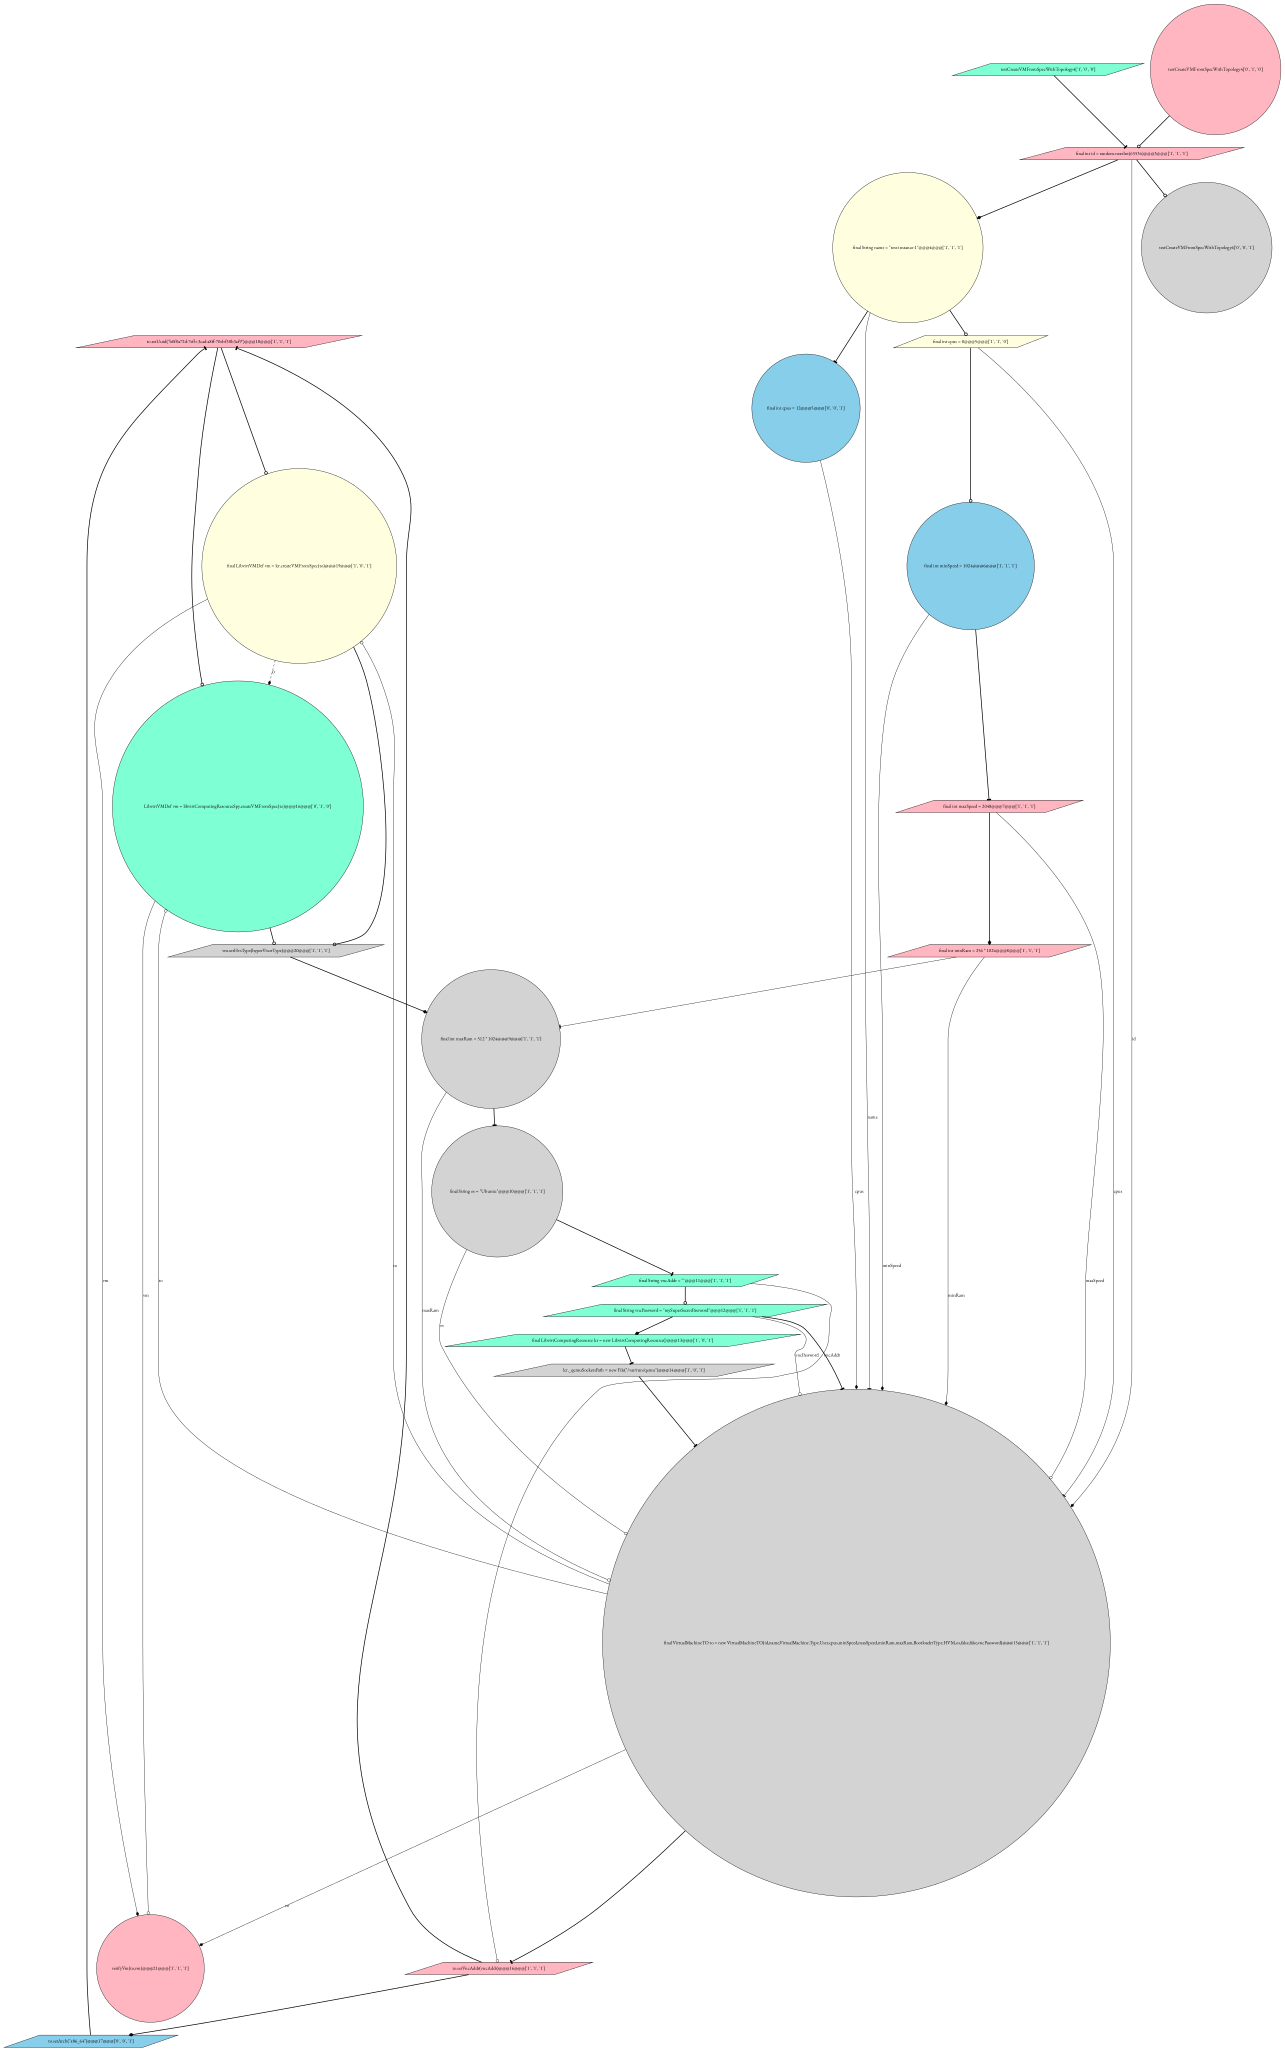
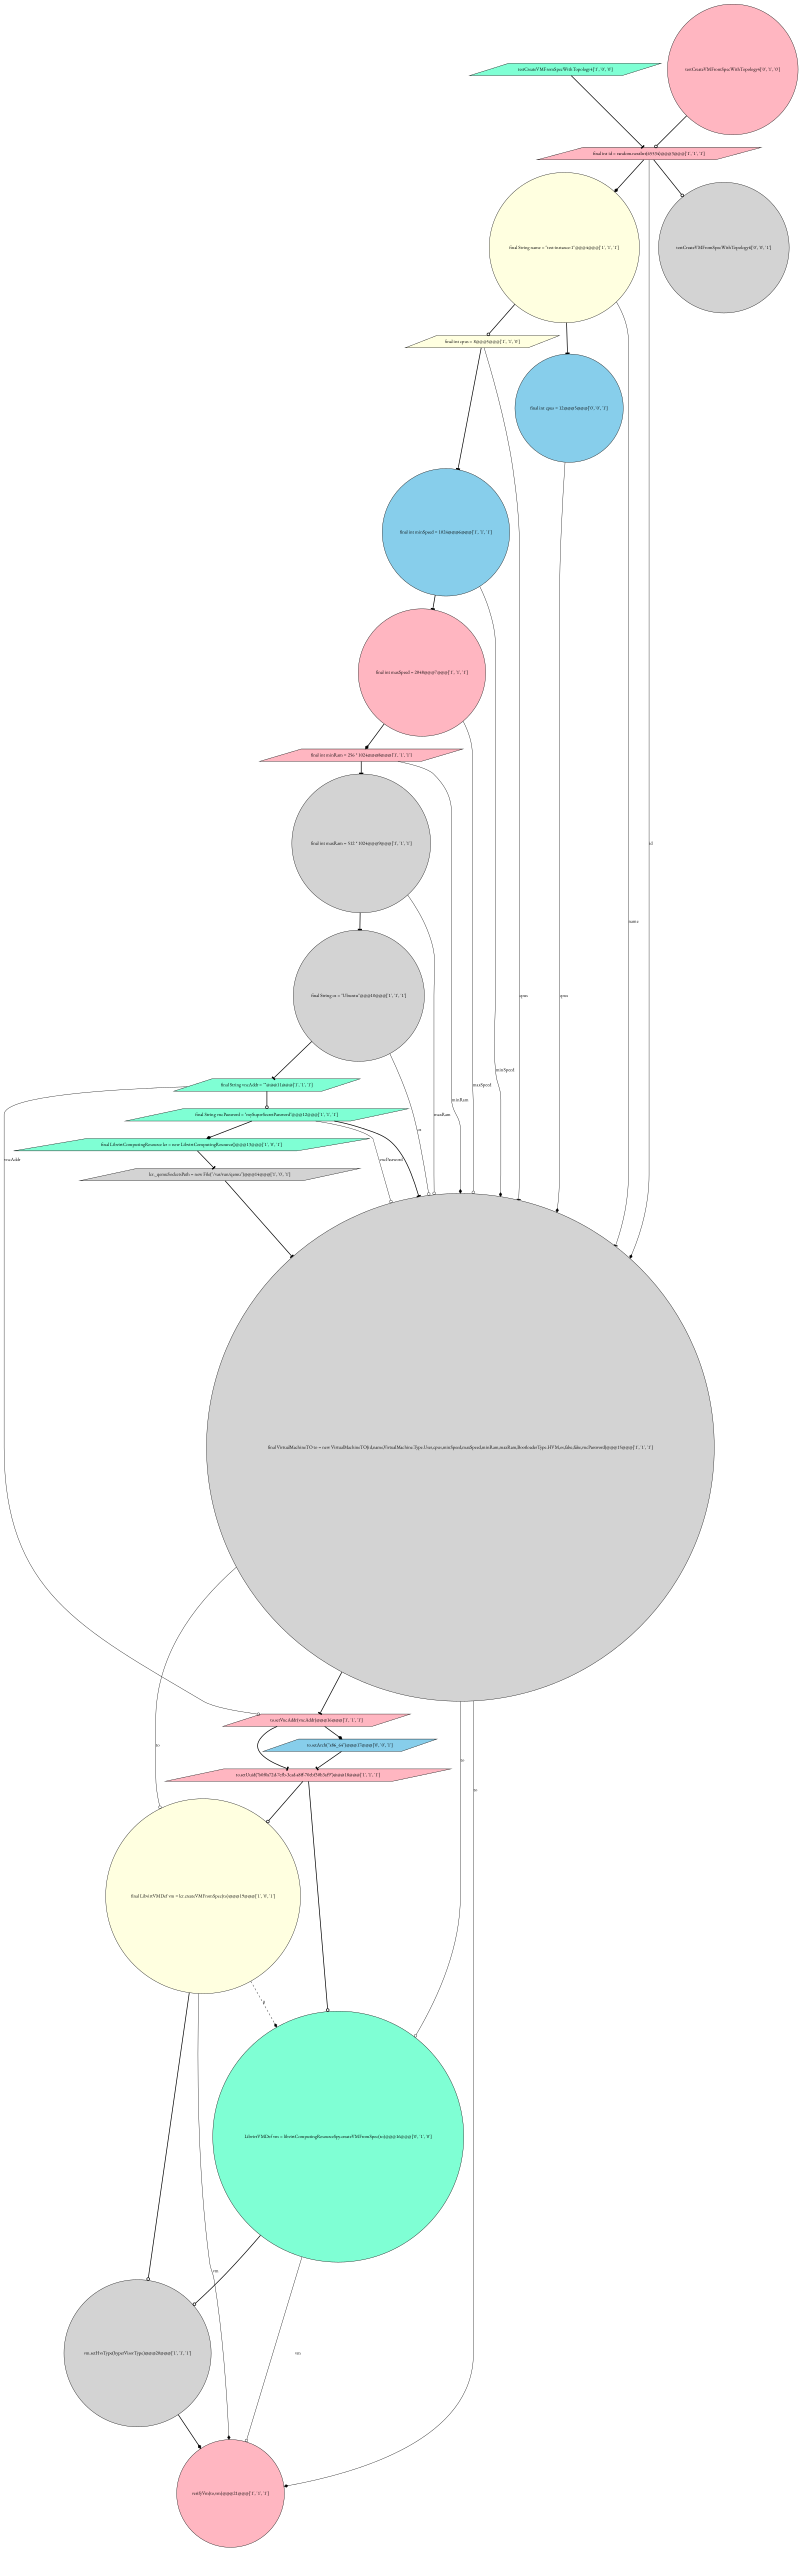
edge "final int cpus = 8@@@5@@@['1', '1', '0']" -> "final int minSpeed = 1024@@@6@@@['1', '1', '1']": arrowhead odot -> tee
node "final int maxSpeed = 2048@@@7@@@['1', '1', '1']": shape parallelogram -> circle
node "vm.setHvsType(hyperVisorType)@@@20@@@['1', '1', '1']": shape parallelogram -> circle
edge "vm.setHvsType(hyperVisorType)@@@20@@@['1', '1', '1']" -> "final int maxRam = 512 * 1024@@@9@@@['1', '1', '1']": now "vm.setHvsType(hyperVisorType)@@@20@@@['1', '1', '1']" -> "verifyVm(to,vm)@@@21@@@['1', '1', '1']"
edge "final int minRam = 256 * 1024@@@8@@@['1', '1', '1']" -> "final int maxRam = 512 * 1024@@@9@@@['1', '1', '1']": style solid -> bold
